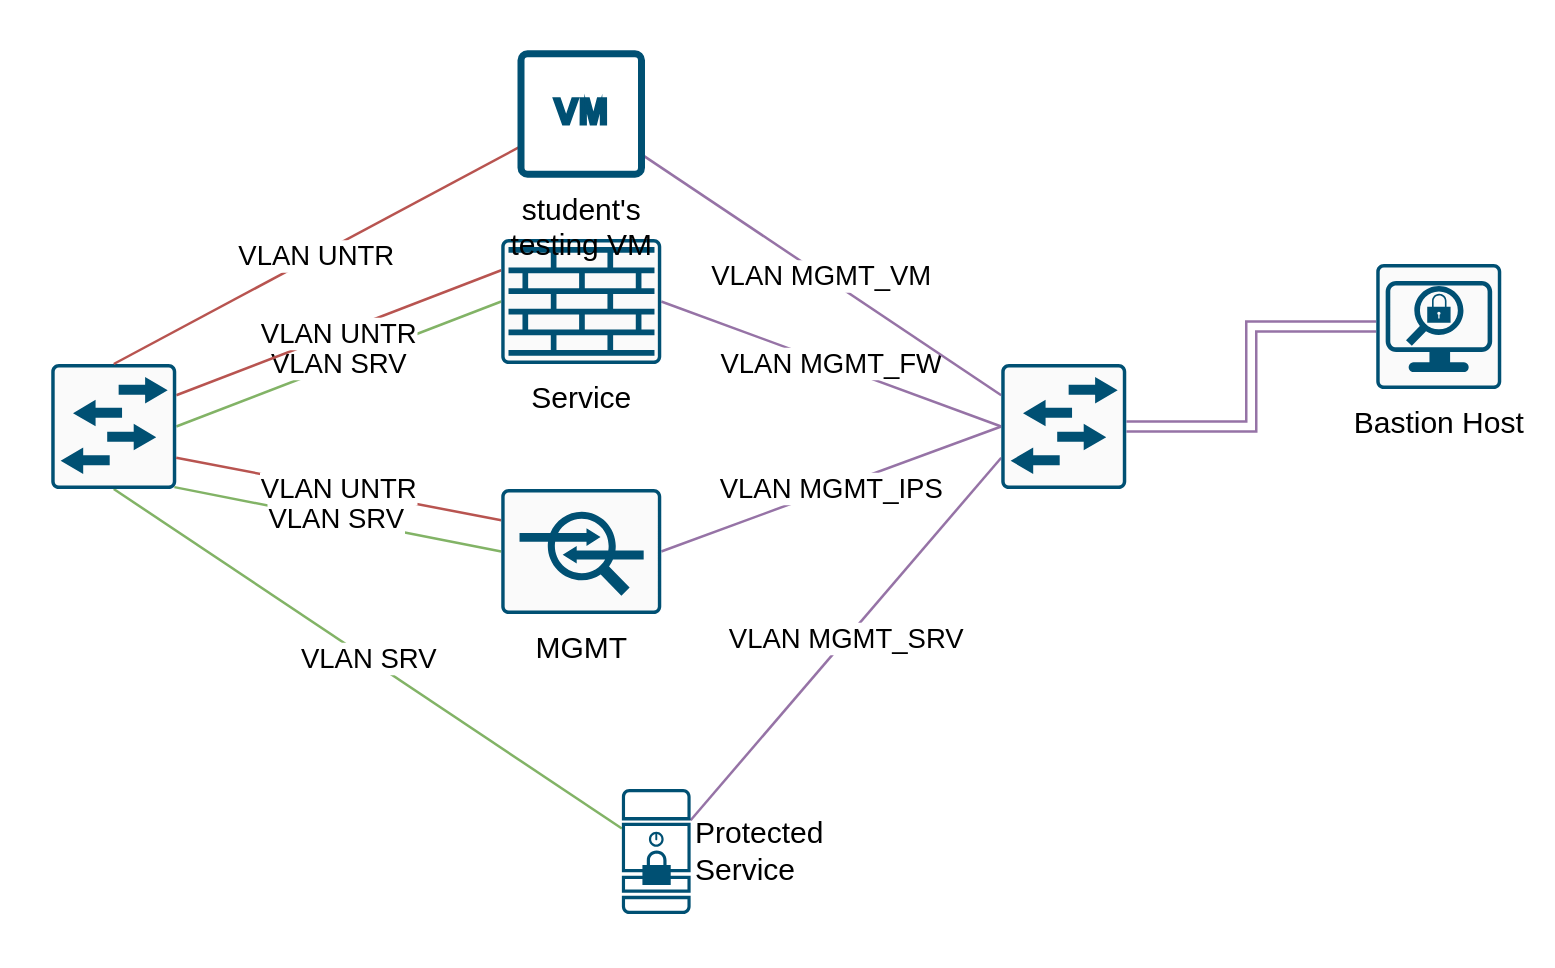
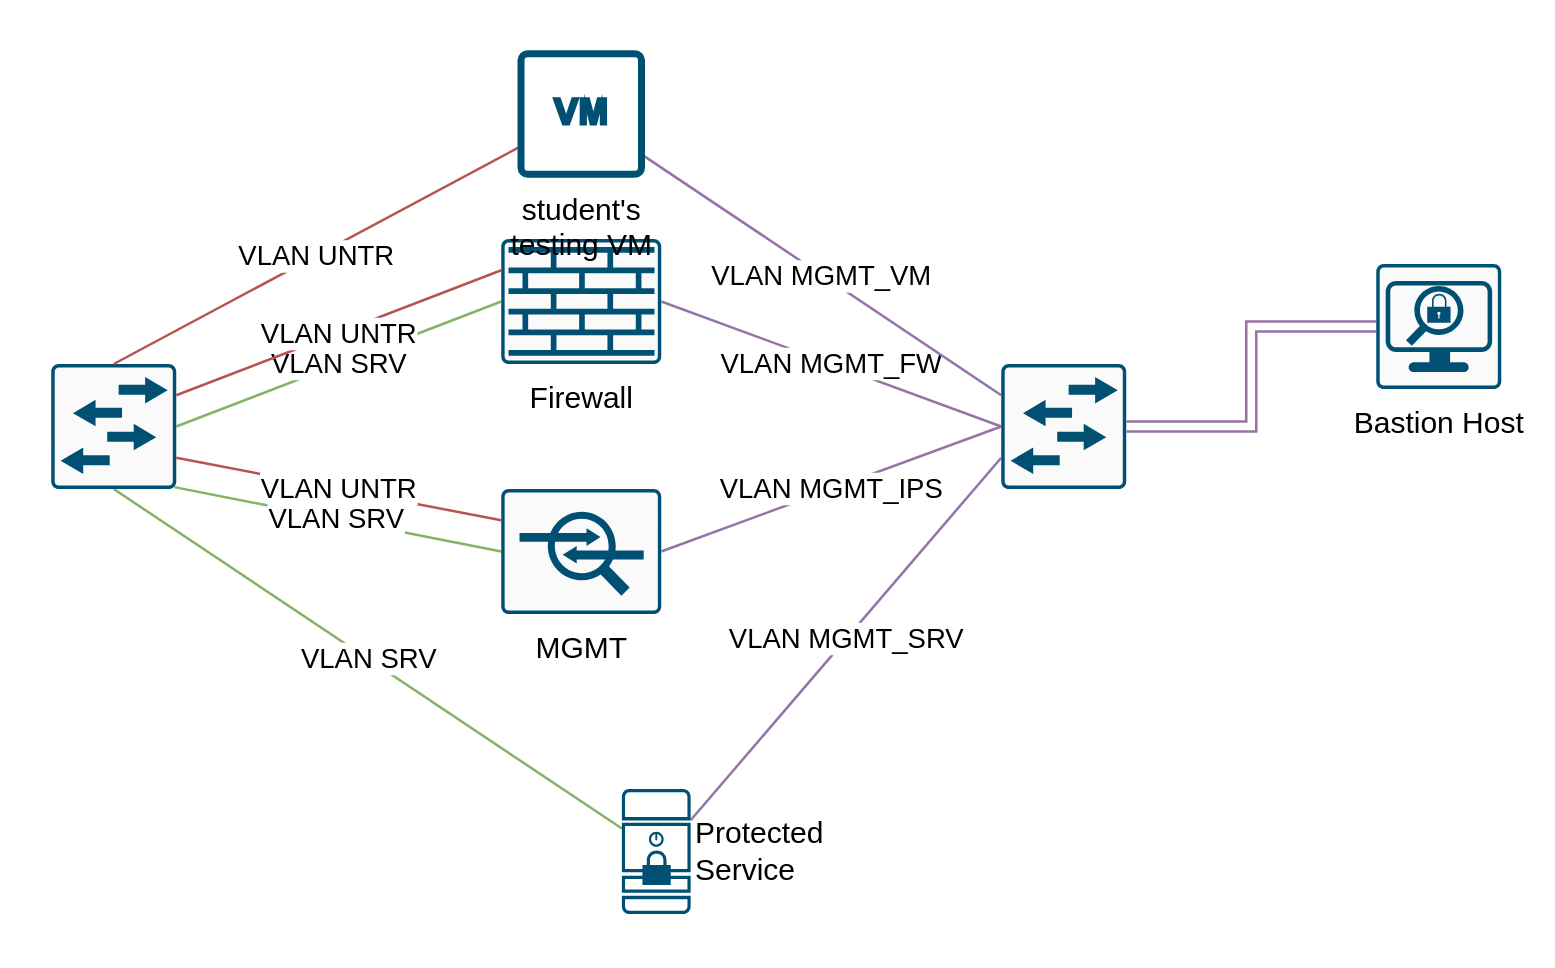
node "Service": label "Service" -> "Firewall"
